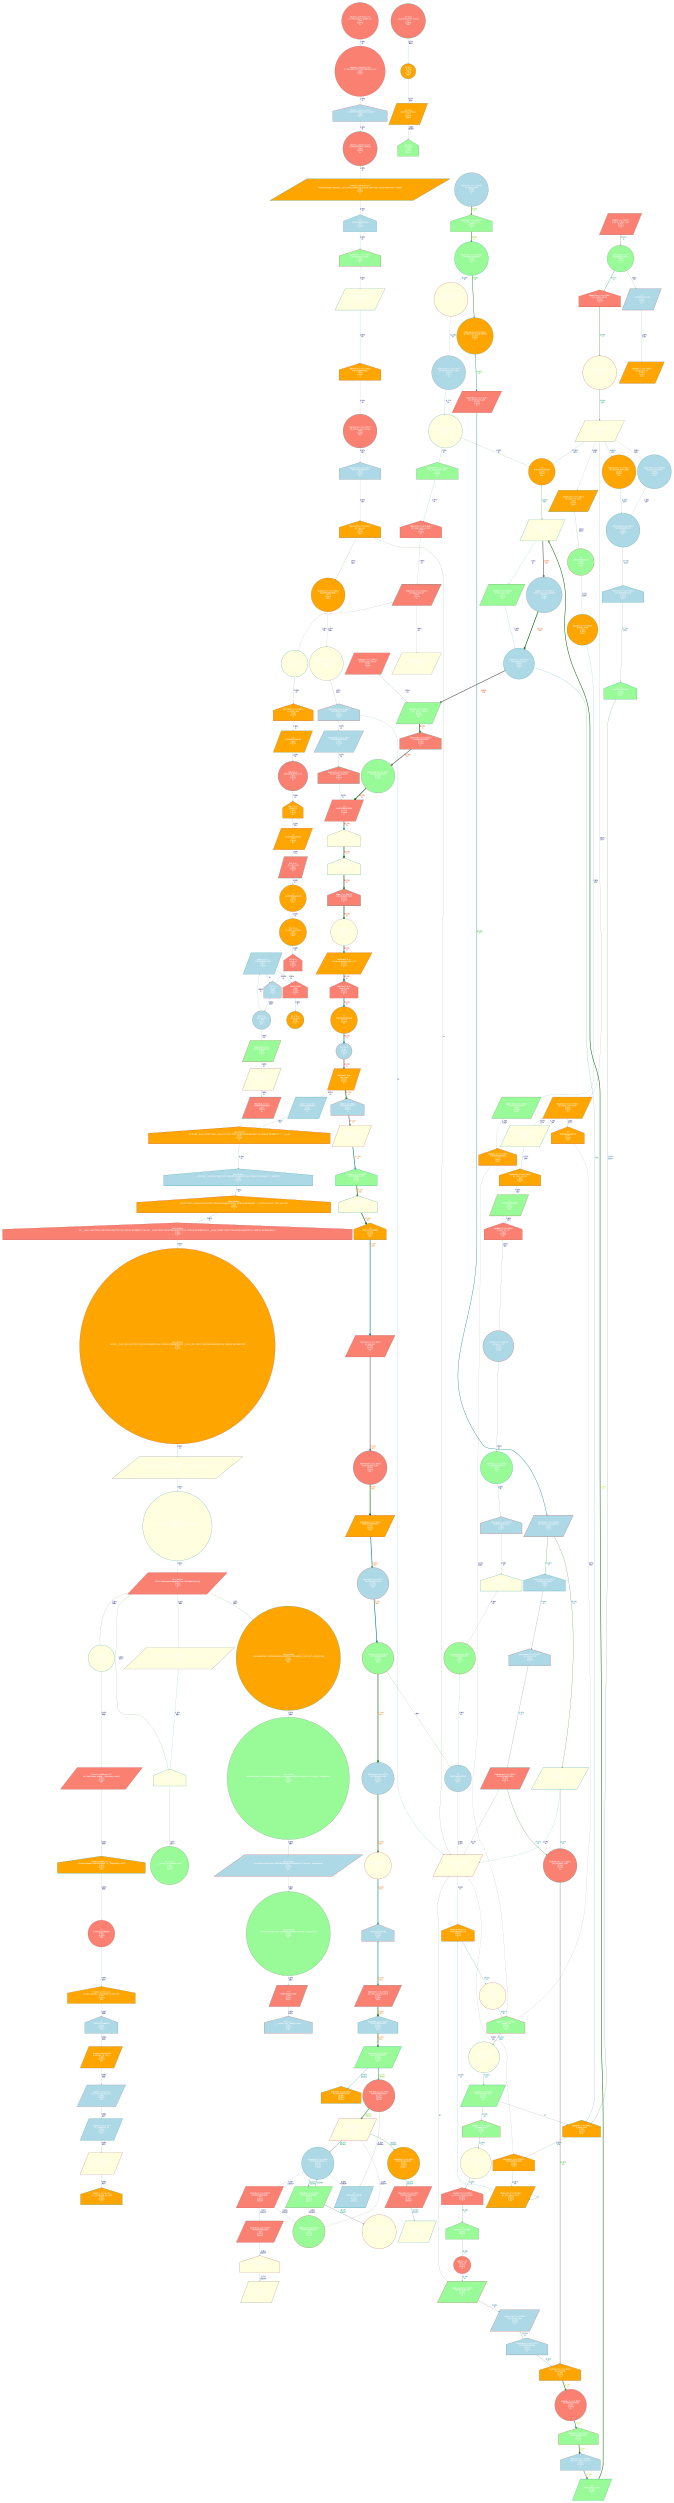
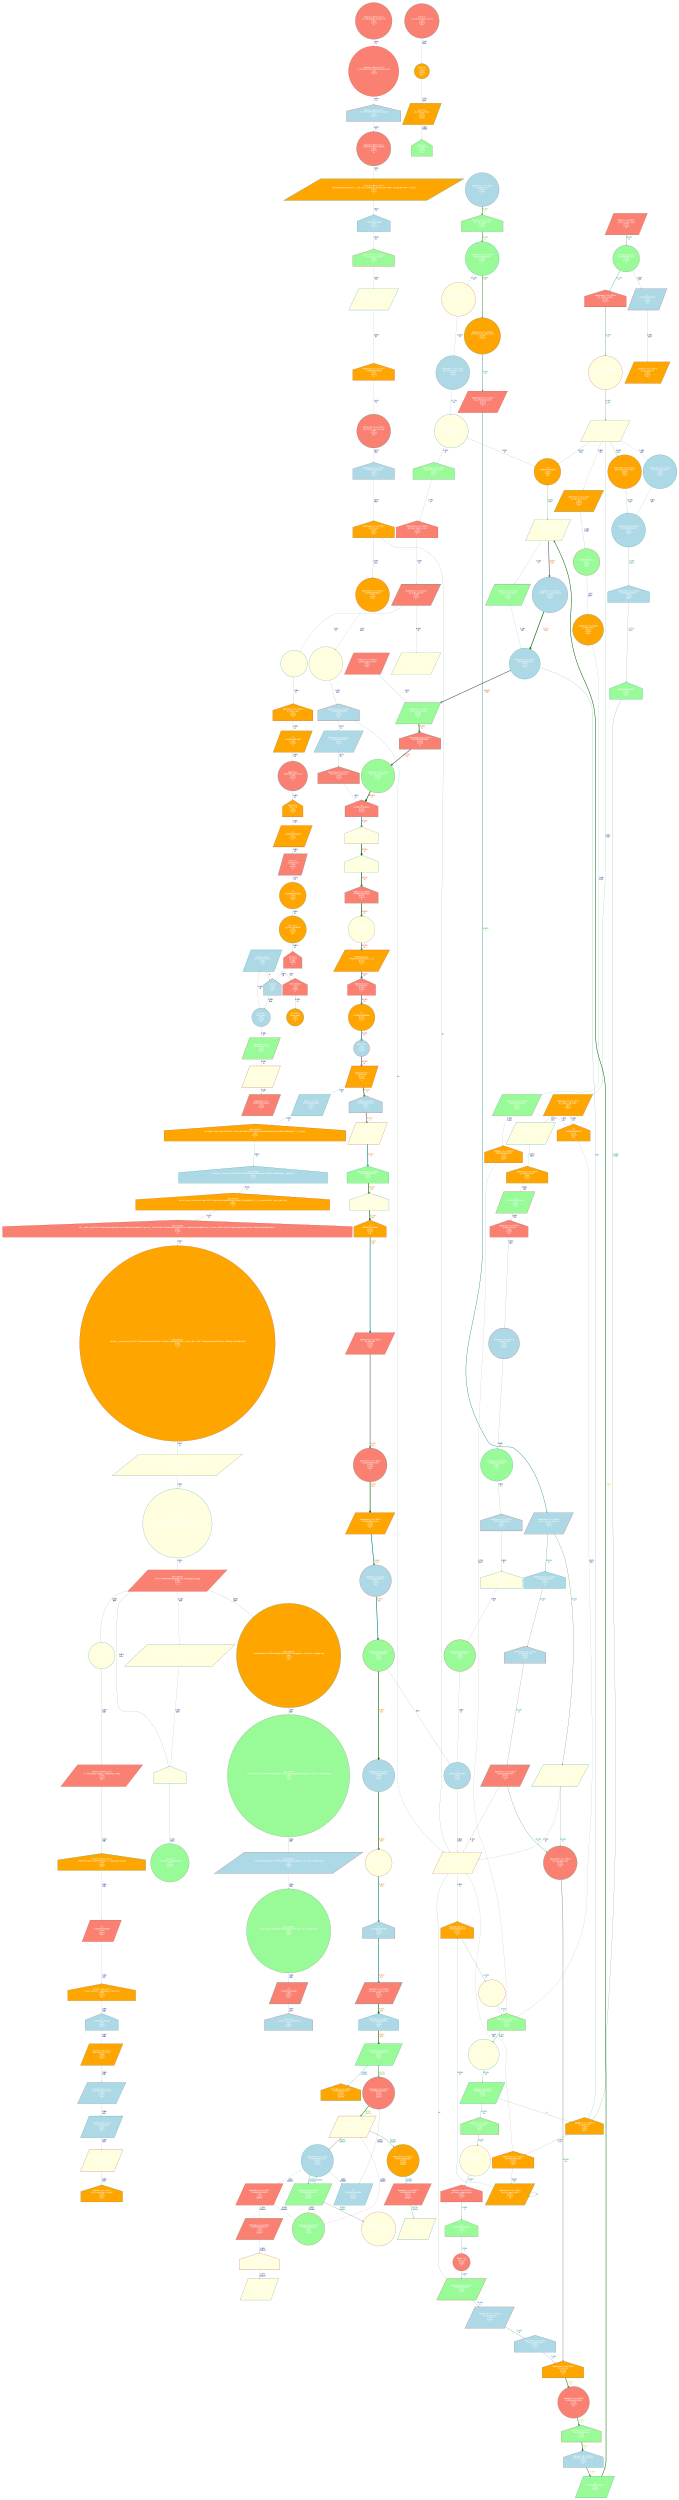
node "??? 0x0000000009628310 96.70% (0.00%) 2×": shape parallelogram -> house
node "??? 0x00000000059ab060 0.90% (0.00%) 488×": shape circle -> parallelogram
